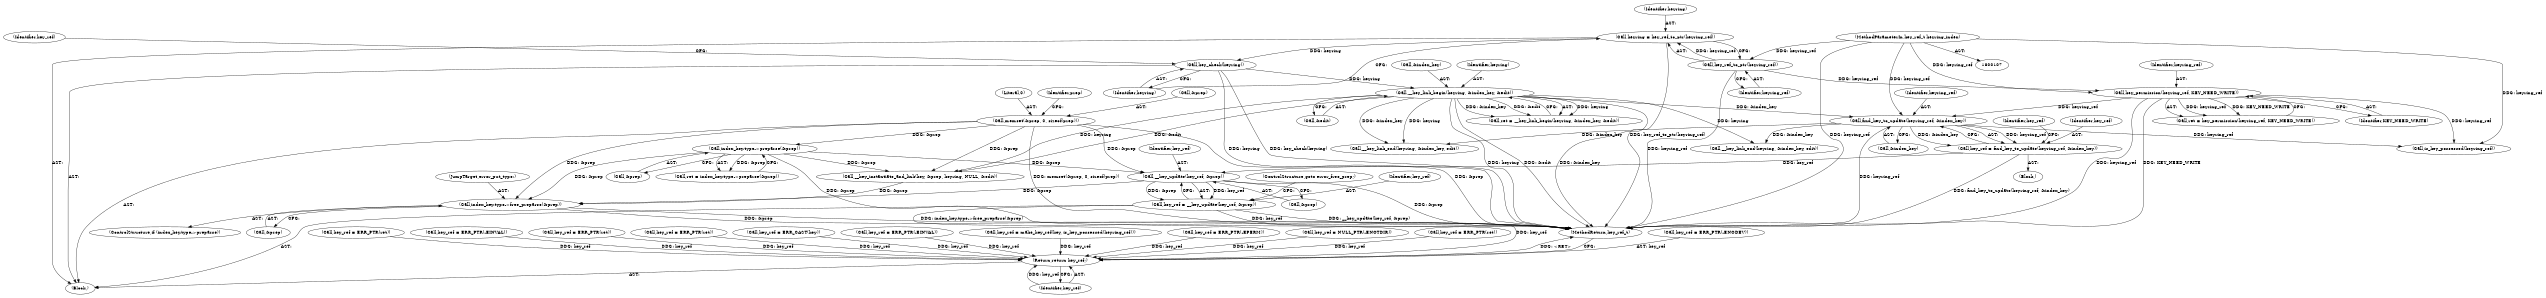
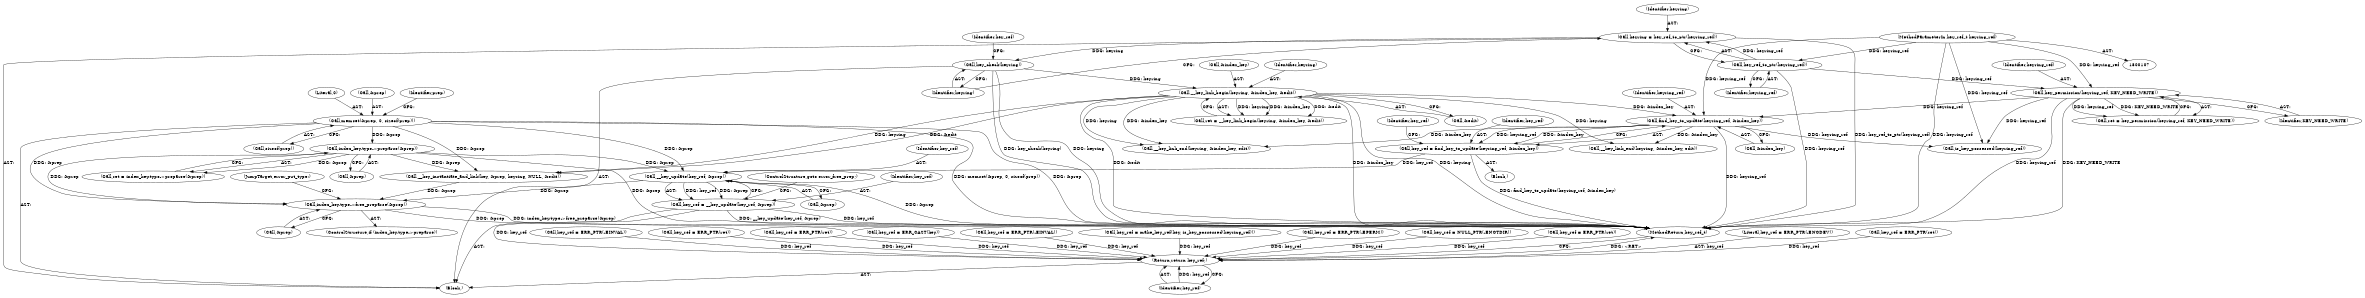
node "(MethodParameterIn,key_ref_t keyring_index)": label "(MethodParameterIn,key_ref_t keyring_index)" -> "(MethodParameterIn,key_ref_t keyring_ref)"
node "(Call,sizeof(prep))": added
edge "(JumpTarget,error_put_type:)" -> "(Call,index_key.type->free_preparse(&prep))": label "AST: " -> "CFG: "
node "(Call,key_ref = ERR_PTR(-ENODEV))": label "(Call,key_ref = ERR_PTR(-ENODEV))" -> "(Literal,key_ref = ERR_PTR(-ENODEV))"
